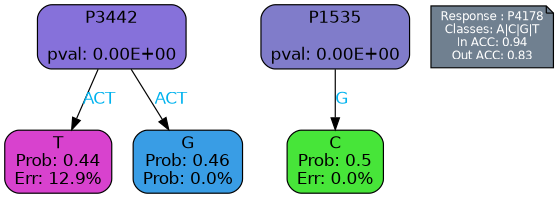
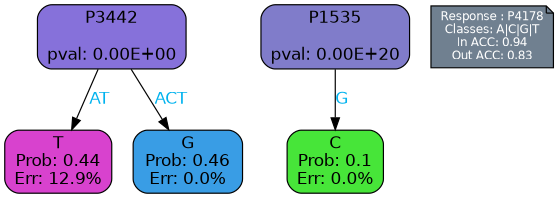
node "P1535 pval: 0.00E+00": label "P1535 pval: 0.00E+00" -> "P1535 pval: 0.00E+20"
edge "P3442 pval: 0.00E+00" -> "T Prob: 0.44 Err: 12.9%": label "ACT" -> "AT"
node "G Prob: 0.46 Prob: 0.0%": label "G Prob: 0.46 Prob: 0.0%" -> "G Prob: 0.46 Err: 0.0%"
node "C Prob: 0.5 Err: 0.0%": label "C Prob: 0.5 Err: 0.0%" -> "C Prob: 0.1 Err: 0.0%"
